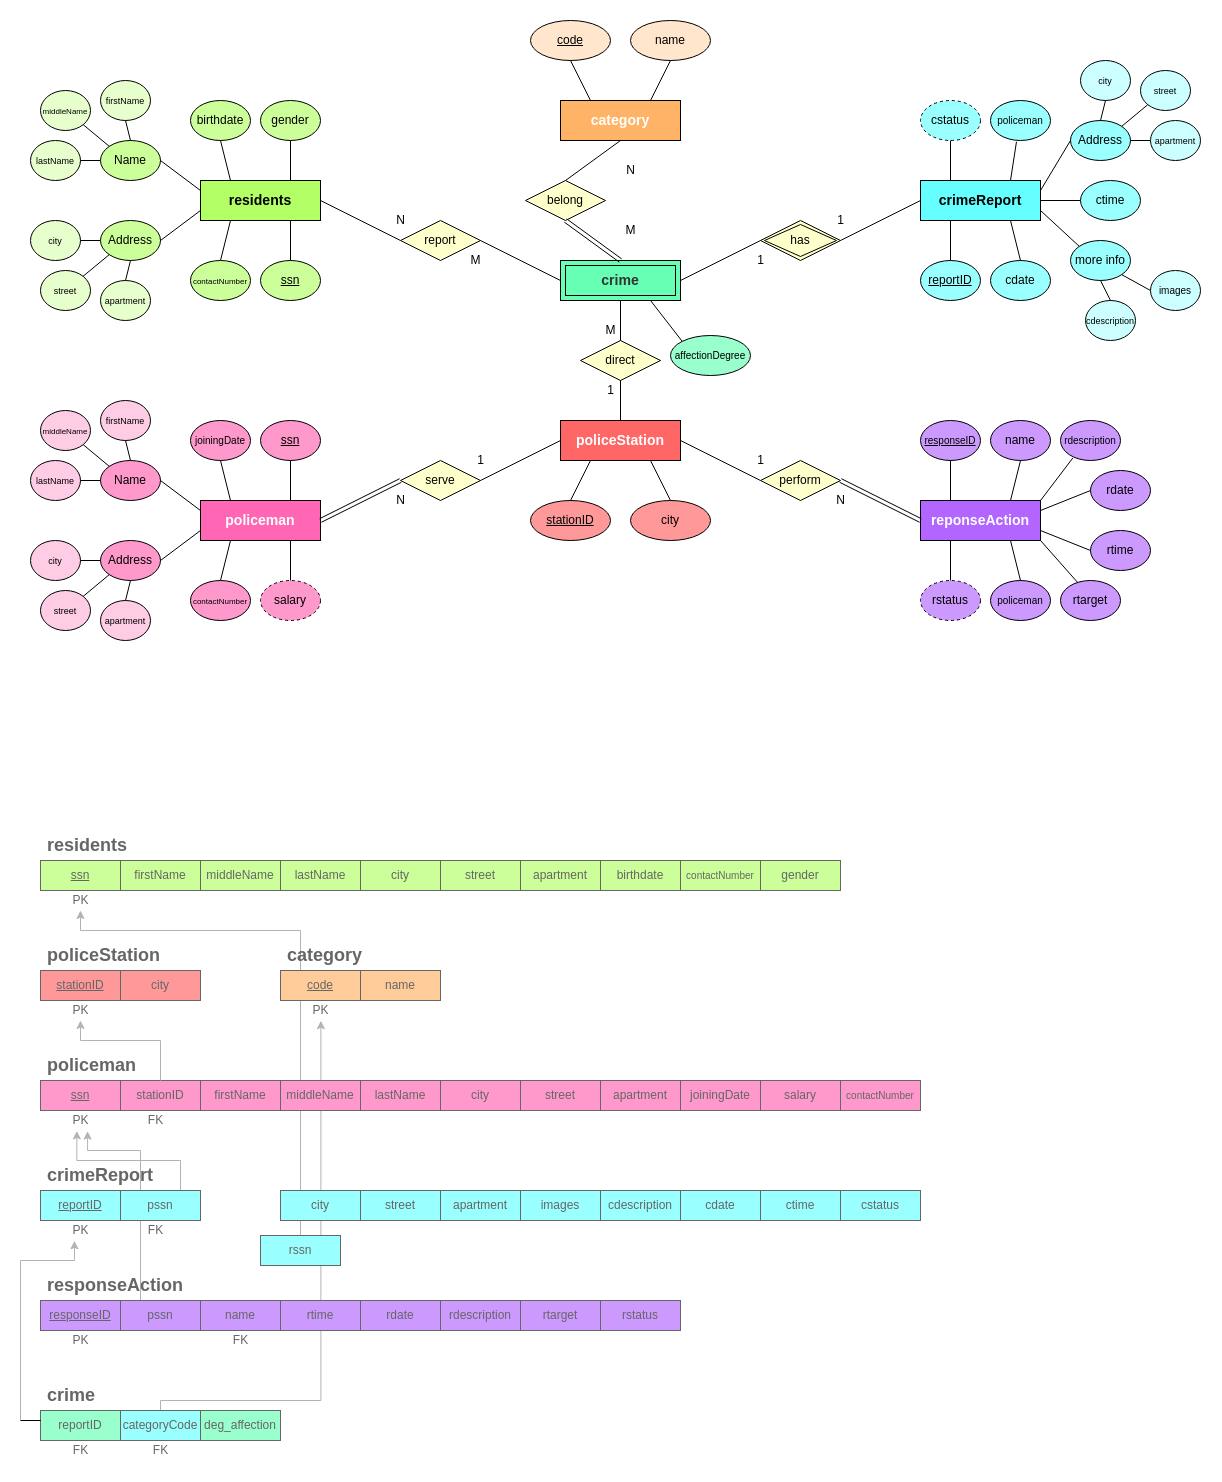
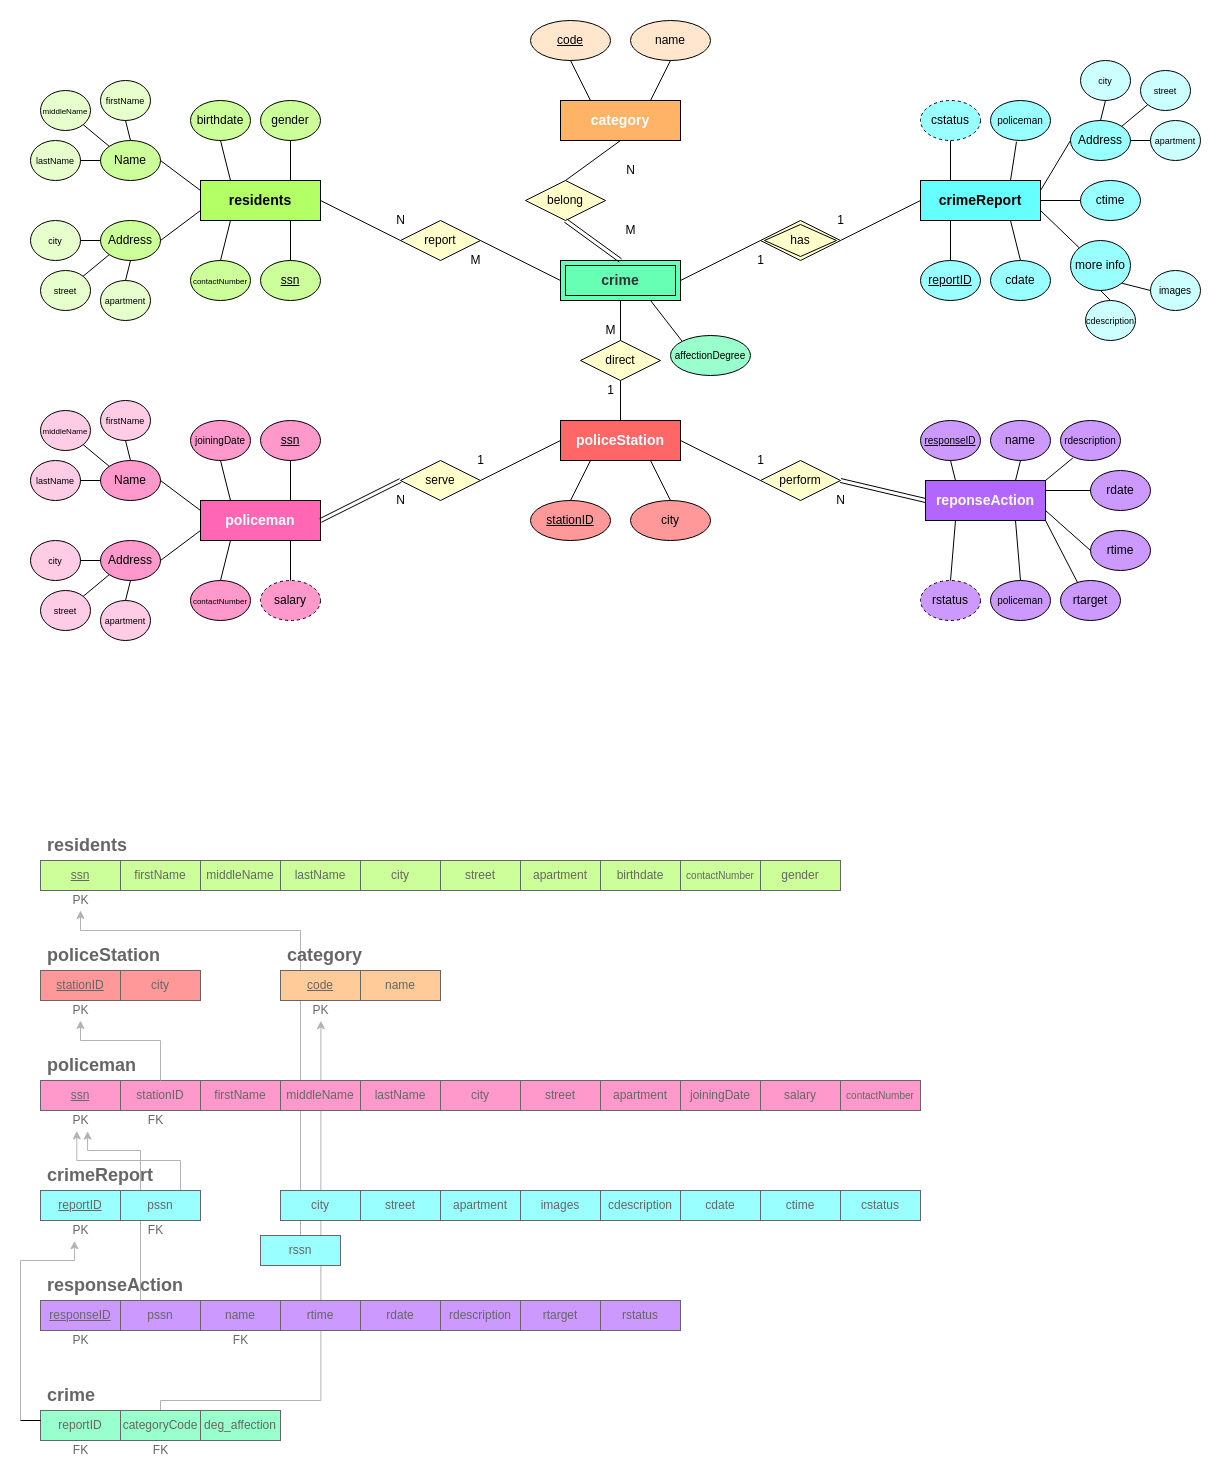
node "more info": size 60x40 -> 60x50
node "reponseAction": moved (981, 521) -> (986, 501)
node "categoryCode": fillcolor #99ffff -> #99ffcc
